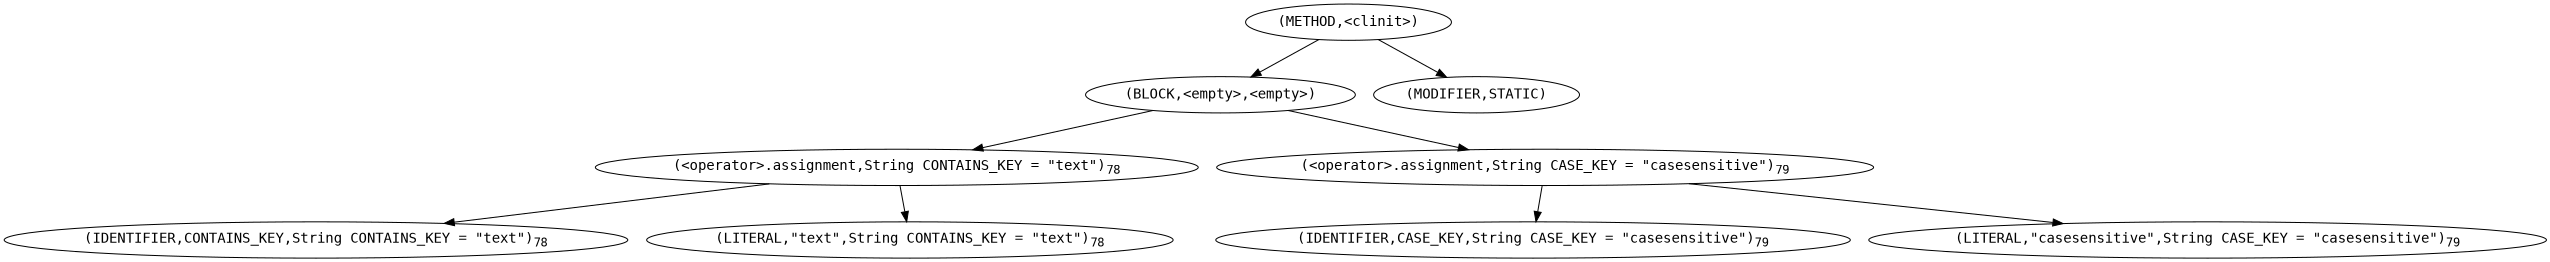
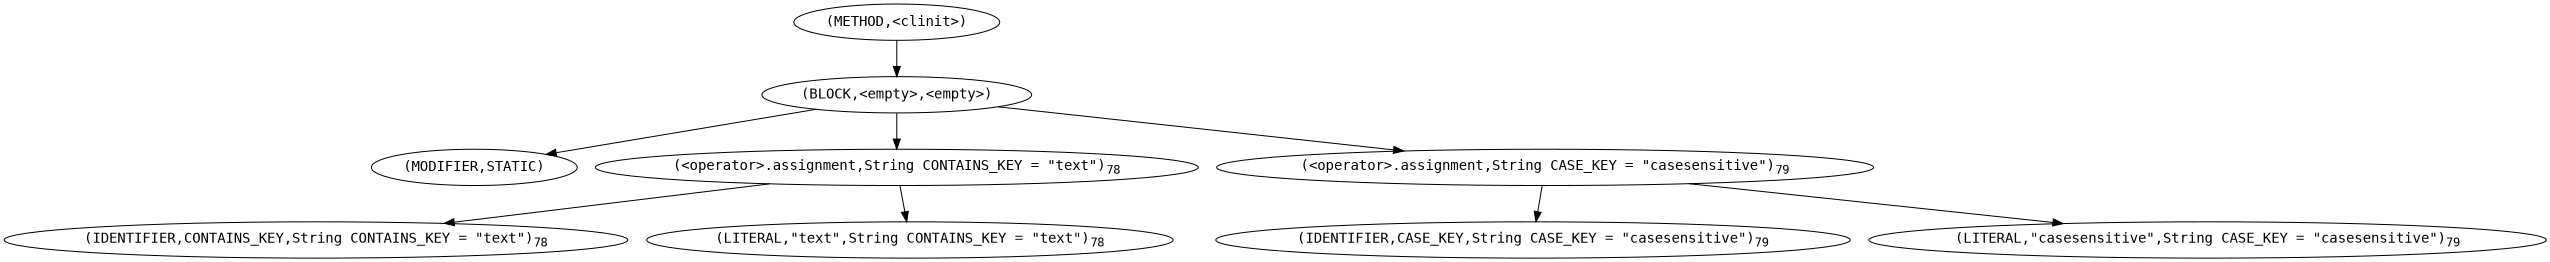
edge "(METHOD,<clinit>)" -> "(MODIFIER,STATIC)": now "(BLOCK,<empty>,<empty>)" -> "(MODIFIER,STATIC)"
